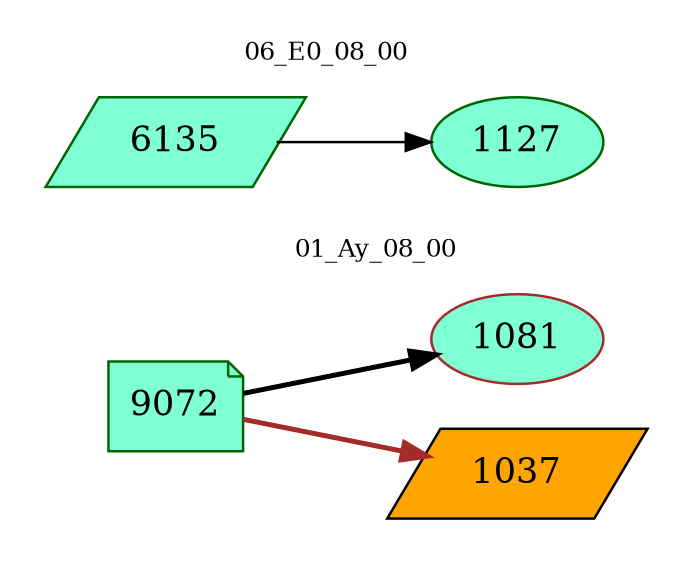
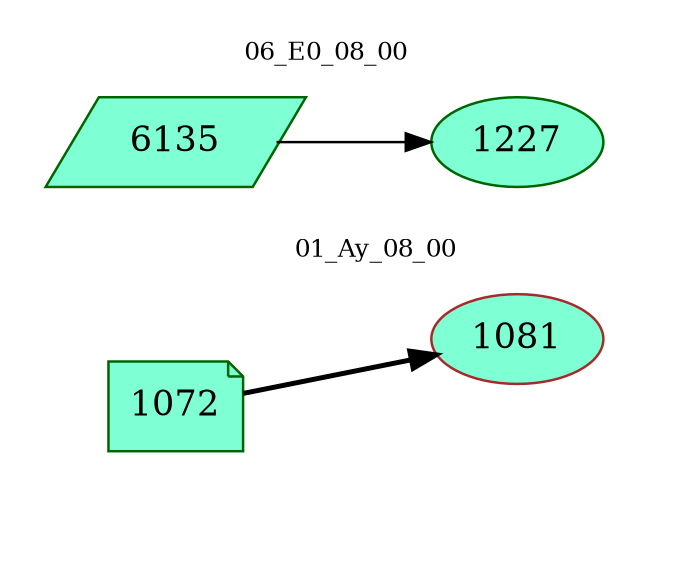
node "1127": label "1127" -> "1227"
node "9072": label "9072" -> "1072"
node "1037": removed
